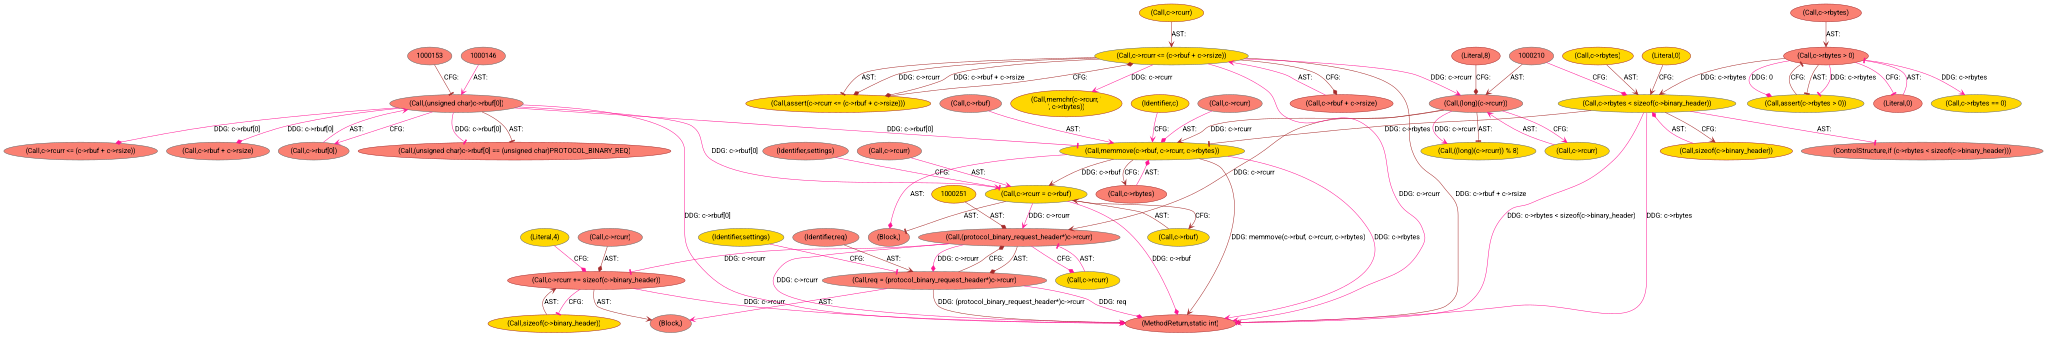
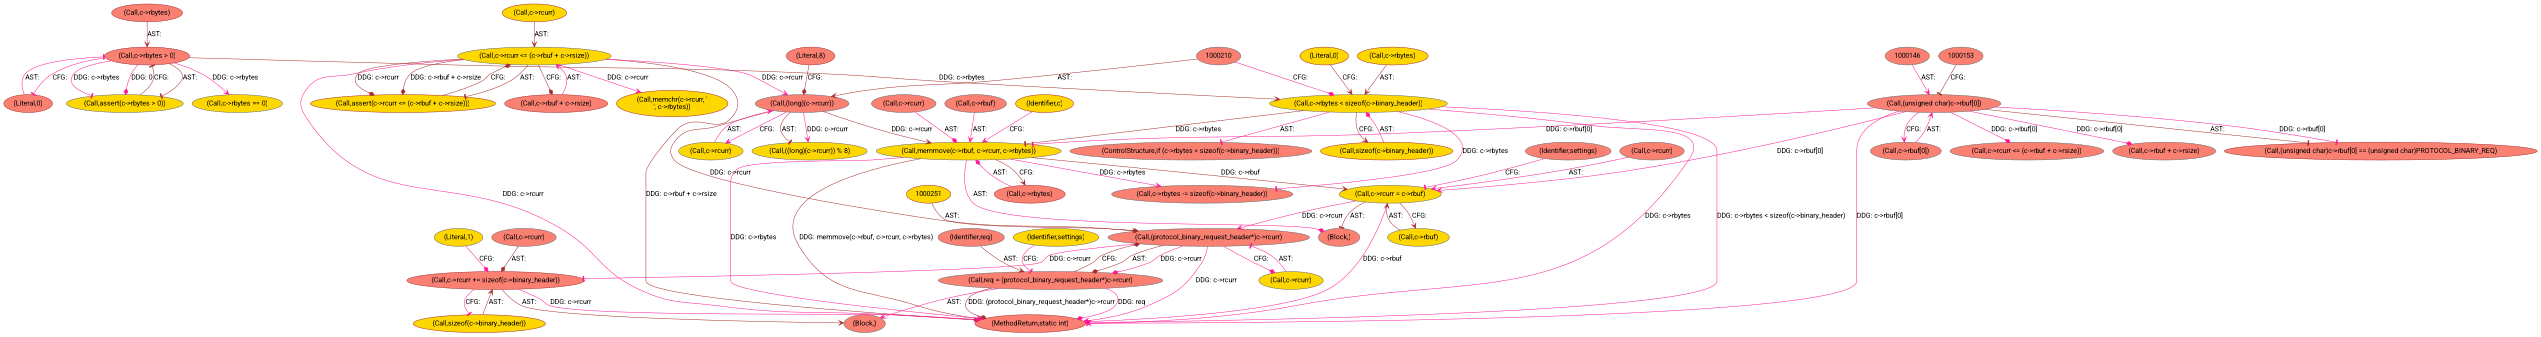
node "(Call,c->rbytes -= sizeof(c->binary_header))": added
node "(Literal,4)": label "(Literal,4)" -> "(Literal,1)"
